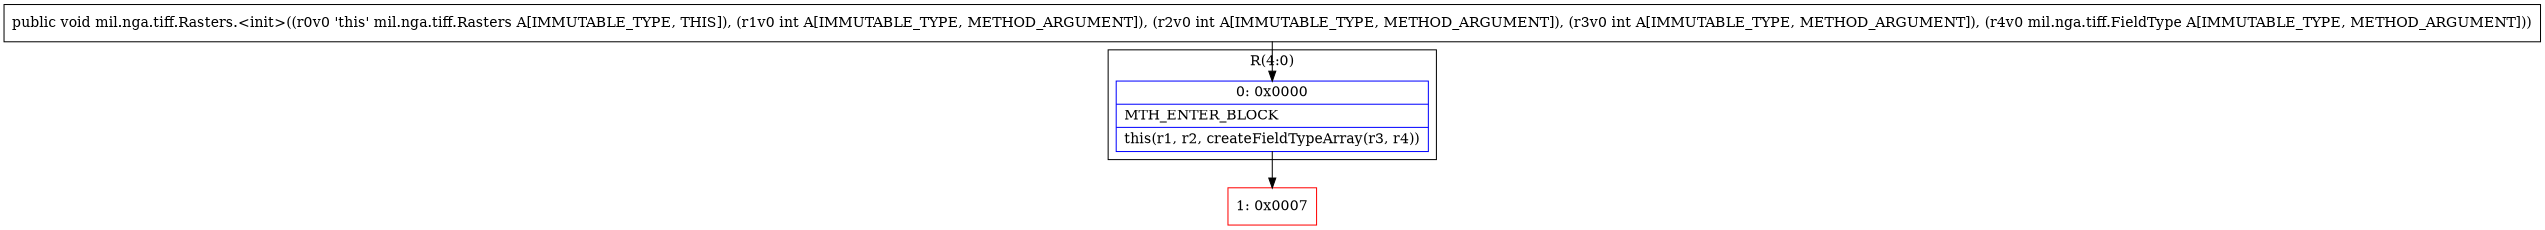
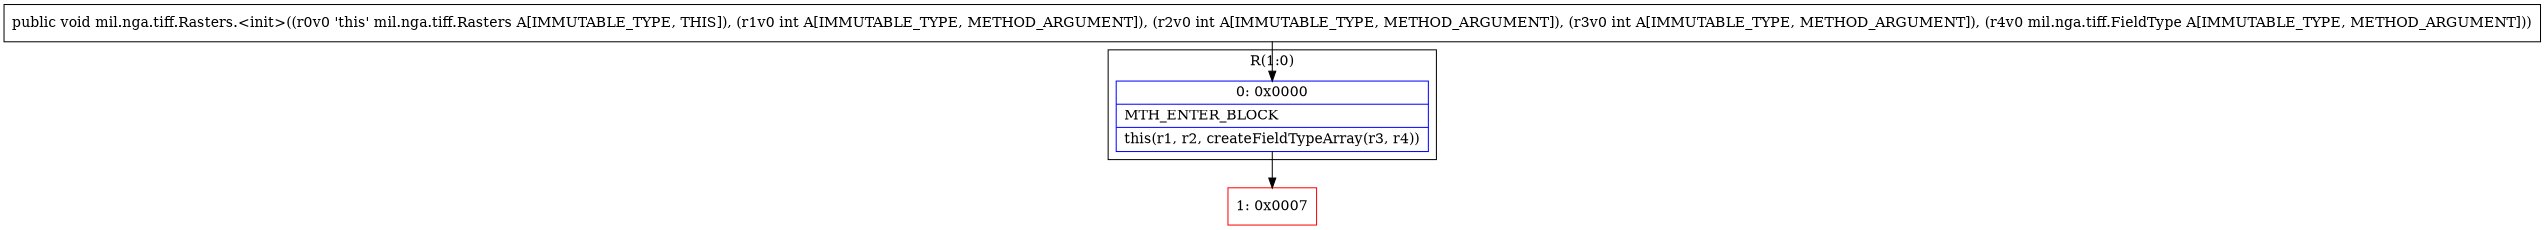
cluster "R(4:0)": label "R(4:0)" -> "R(1:0)"
